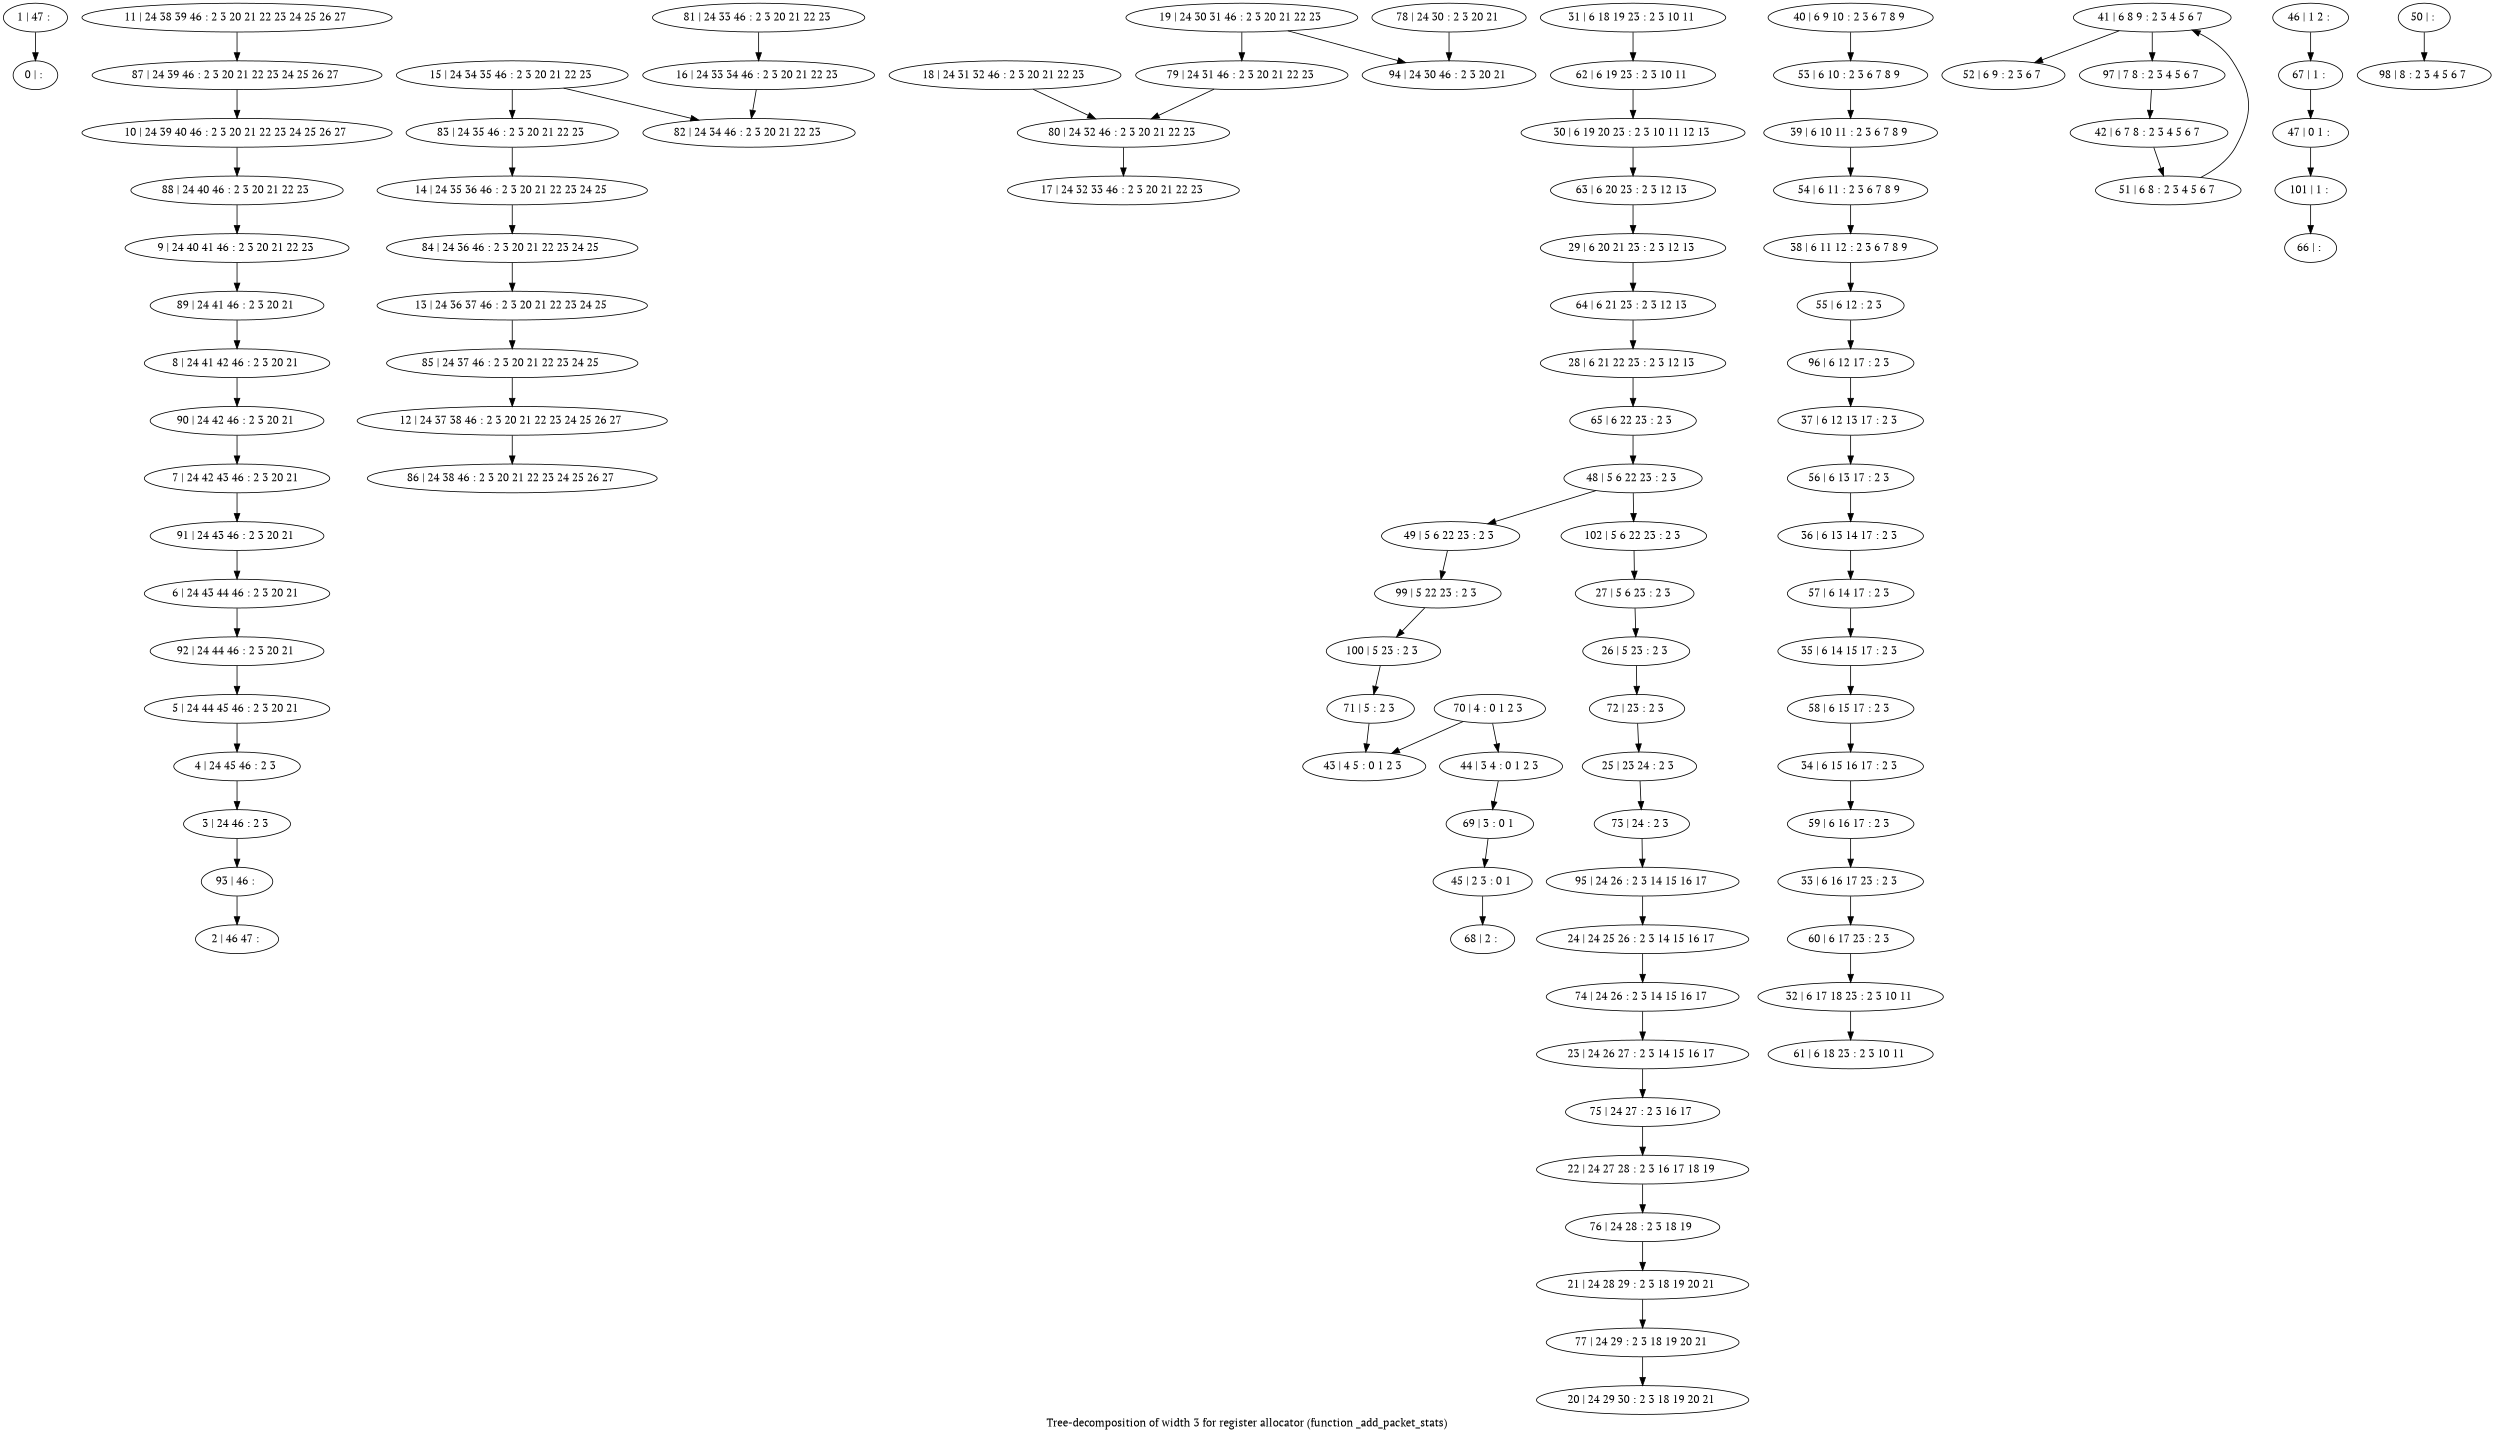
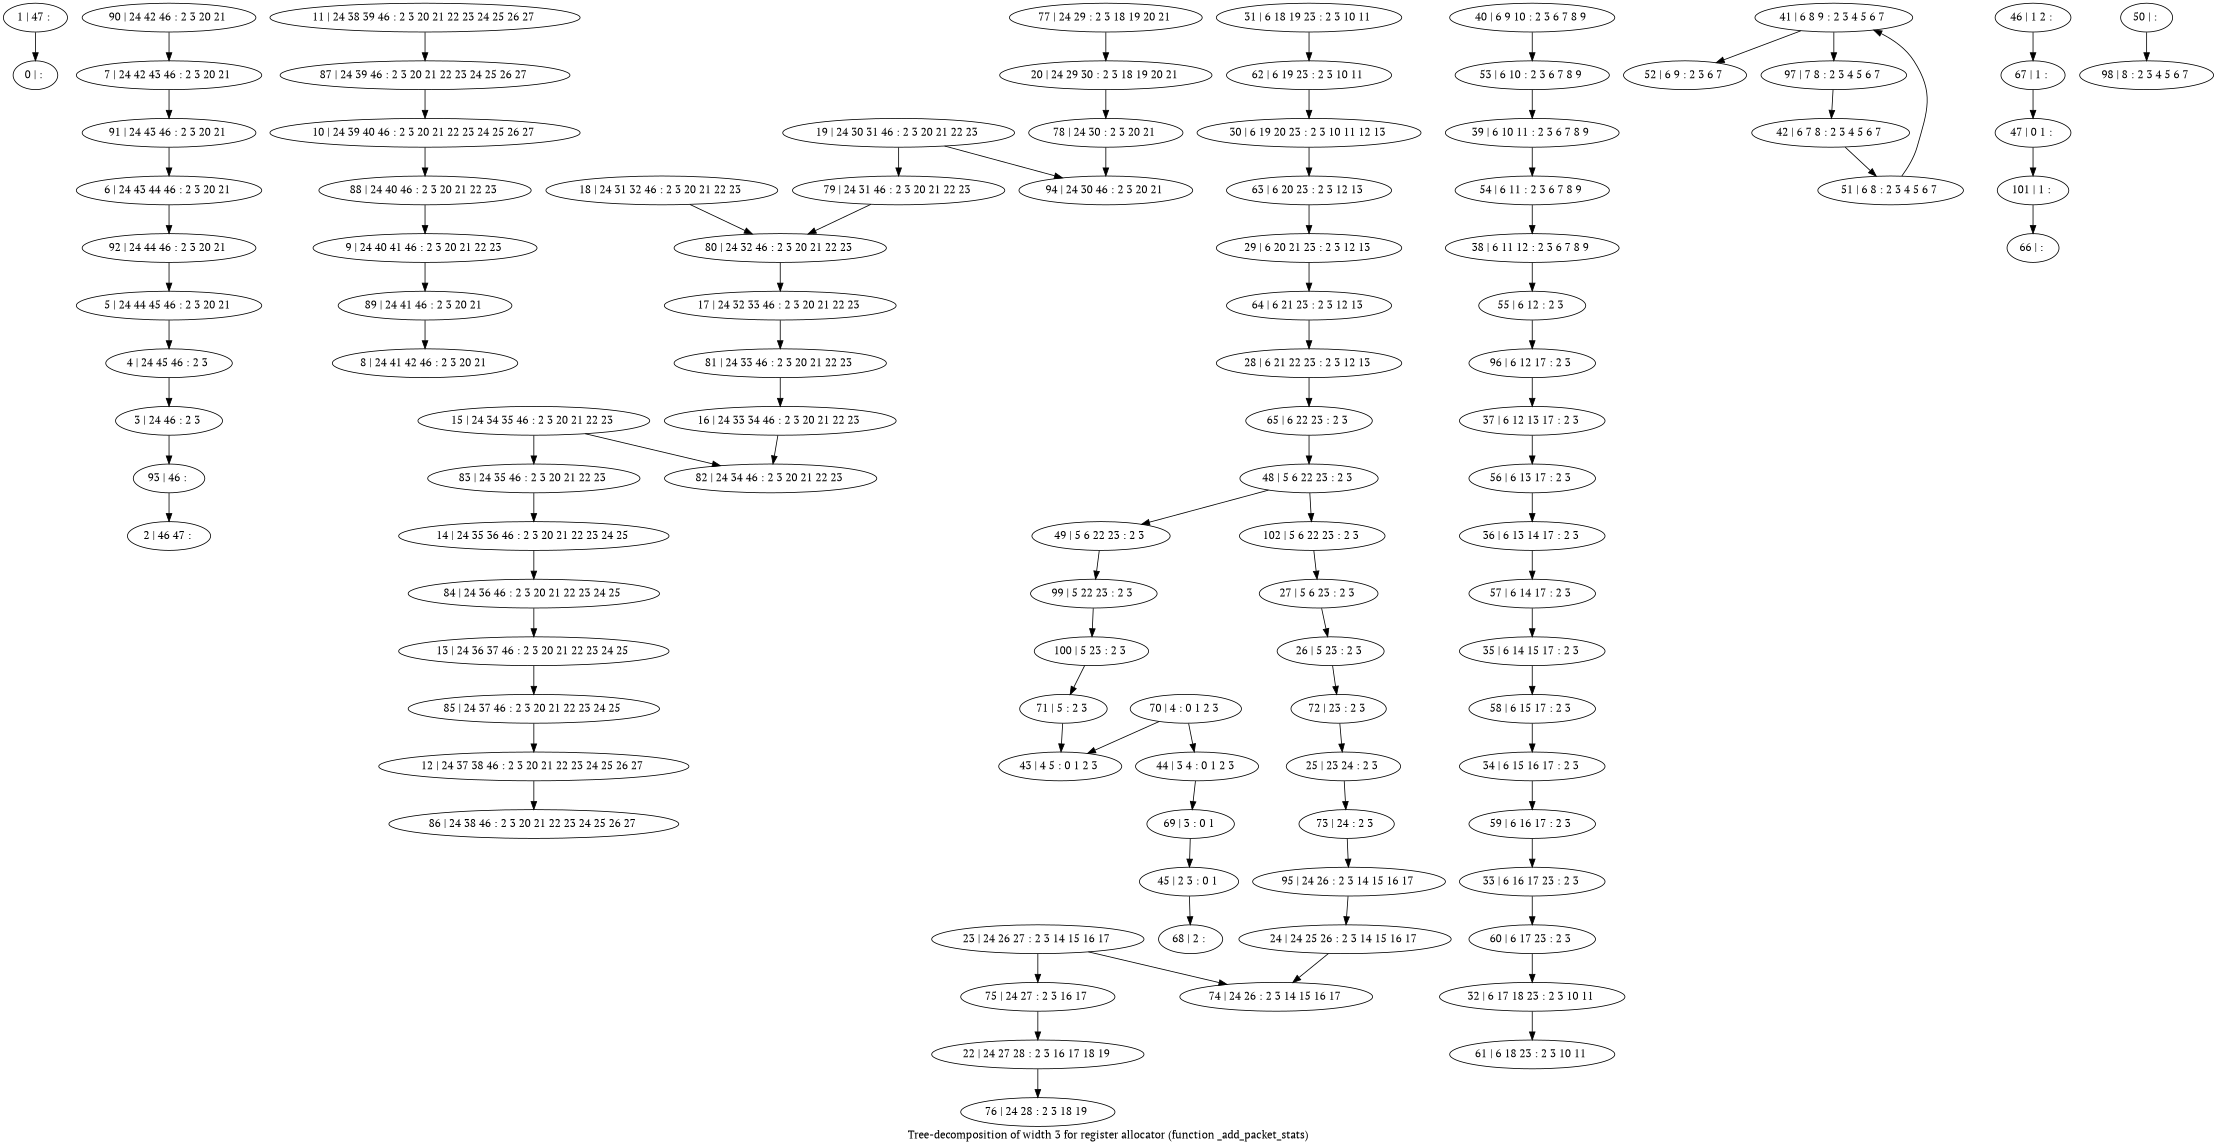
edge "20 | 24 29 30 : 2 3 18 19 20 21" -> "78 | 24 30 : 2 3 20 21": added
edge "17 | 24 32 33 46 : 2 3 20 21 22 23" -> "81 | 24 33 46 : 2 3 20 21 22 23": added
edge "8 | 24 41 42 46 : 2 3 20 21" -> "90 | 24 42 46 : 2 3 20 21": removed
edge "74 | 24 26 : 2 3 14 15 16 17" -> "23 | 24 26 27 : 2 3 14 15 16 17": reversed
node "21 | 24 28 29 : 2 3 18 19 20 21": removed
